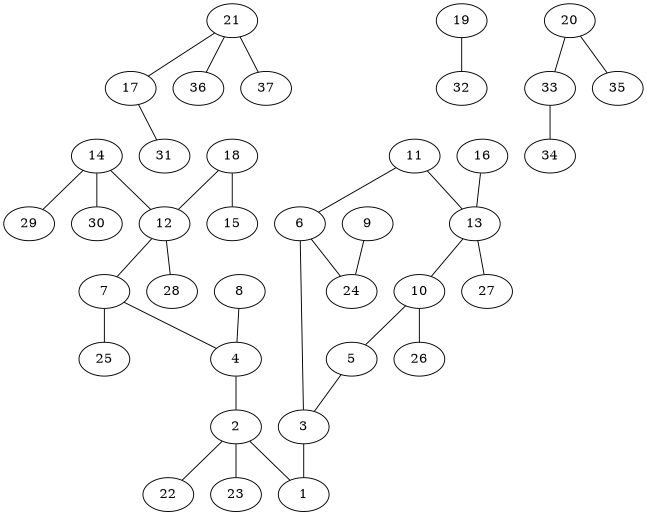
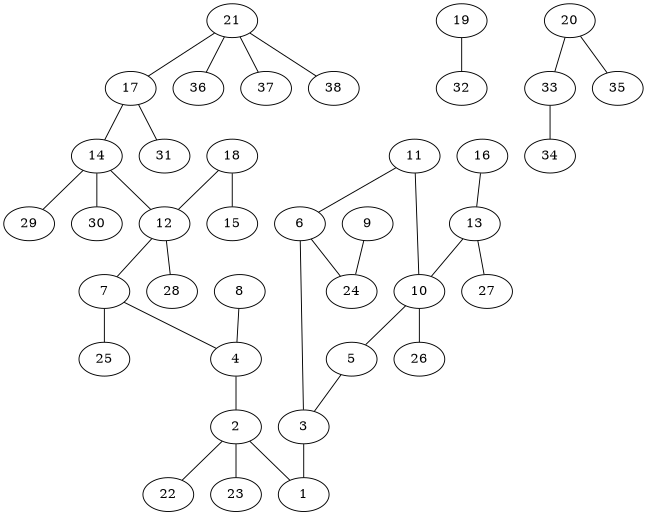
node "38": added
edge "17" -- "14": added
edge "11" -- "13": now "11" -- "10"
